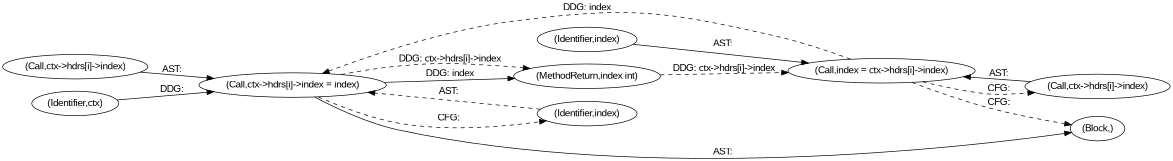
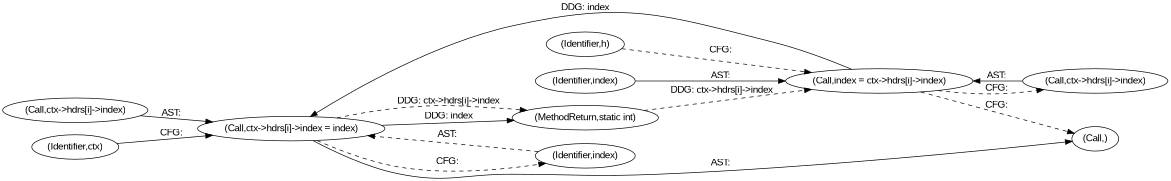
edge "(Call,index = ctx->hdrs[i]->index)" -> "(Call,ctx->hdrs[i]->index = index)": style dashed -> solid
node "(Identifier,h)": added
node "(MethodReturn,index int)": label "(MethodReturn,index int)" -> "(MethodReturn,static int)"
edge "(Identifier,ctx)" -> "(Call,ctx->hdrs[i]->index = index)": label "DDG: " -> "CFG: "
node "(Block,)": label "(Block,)" -> "(Call,)"
